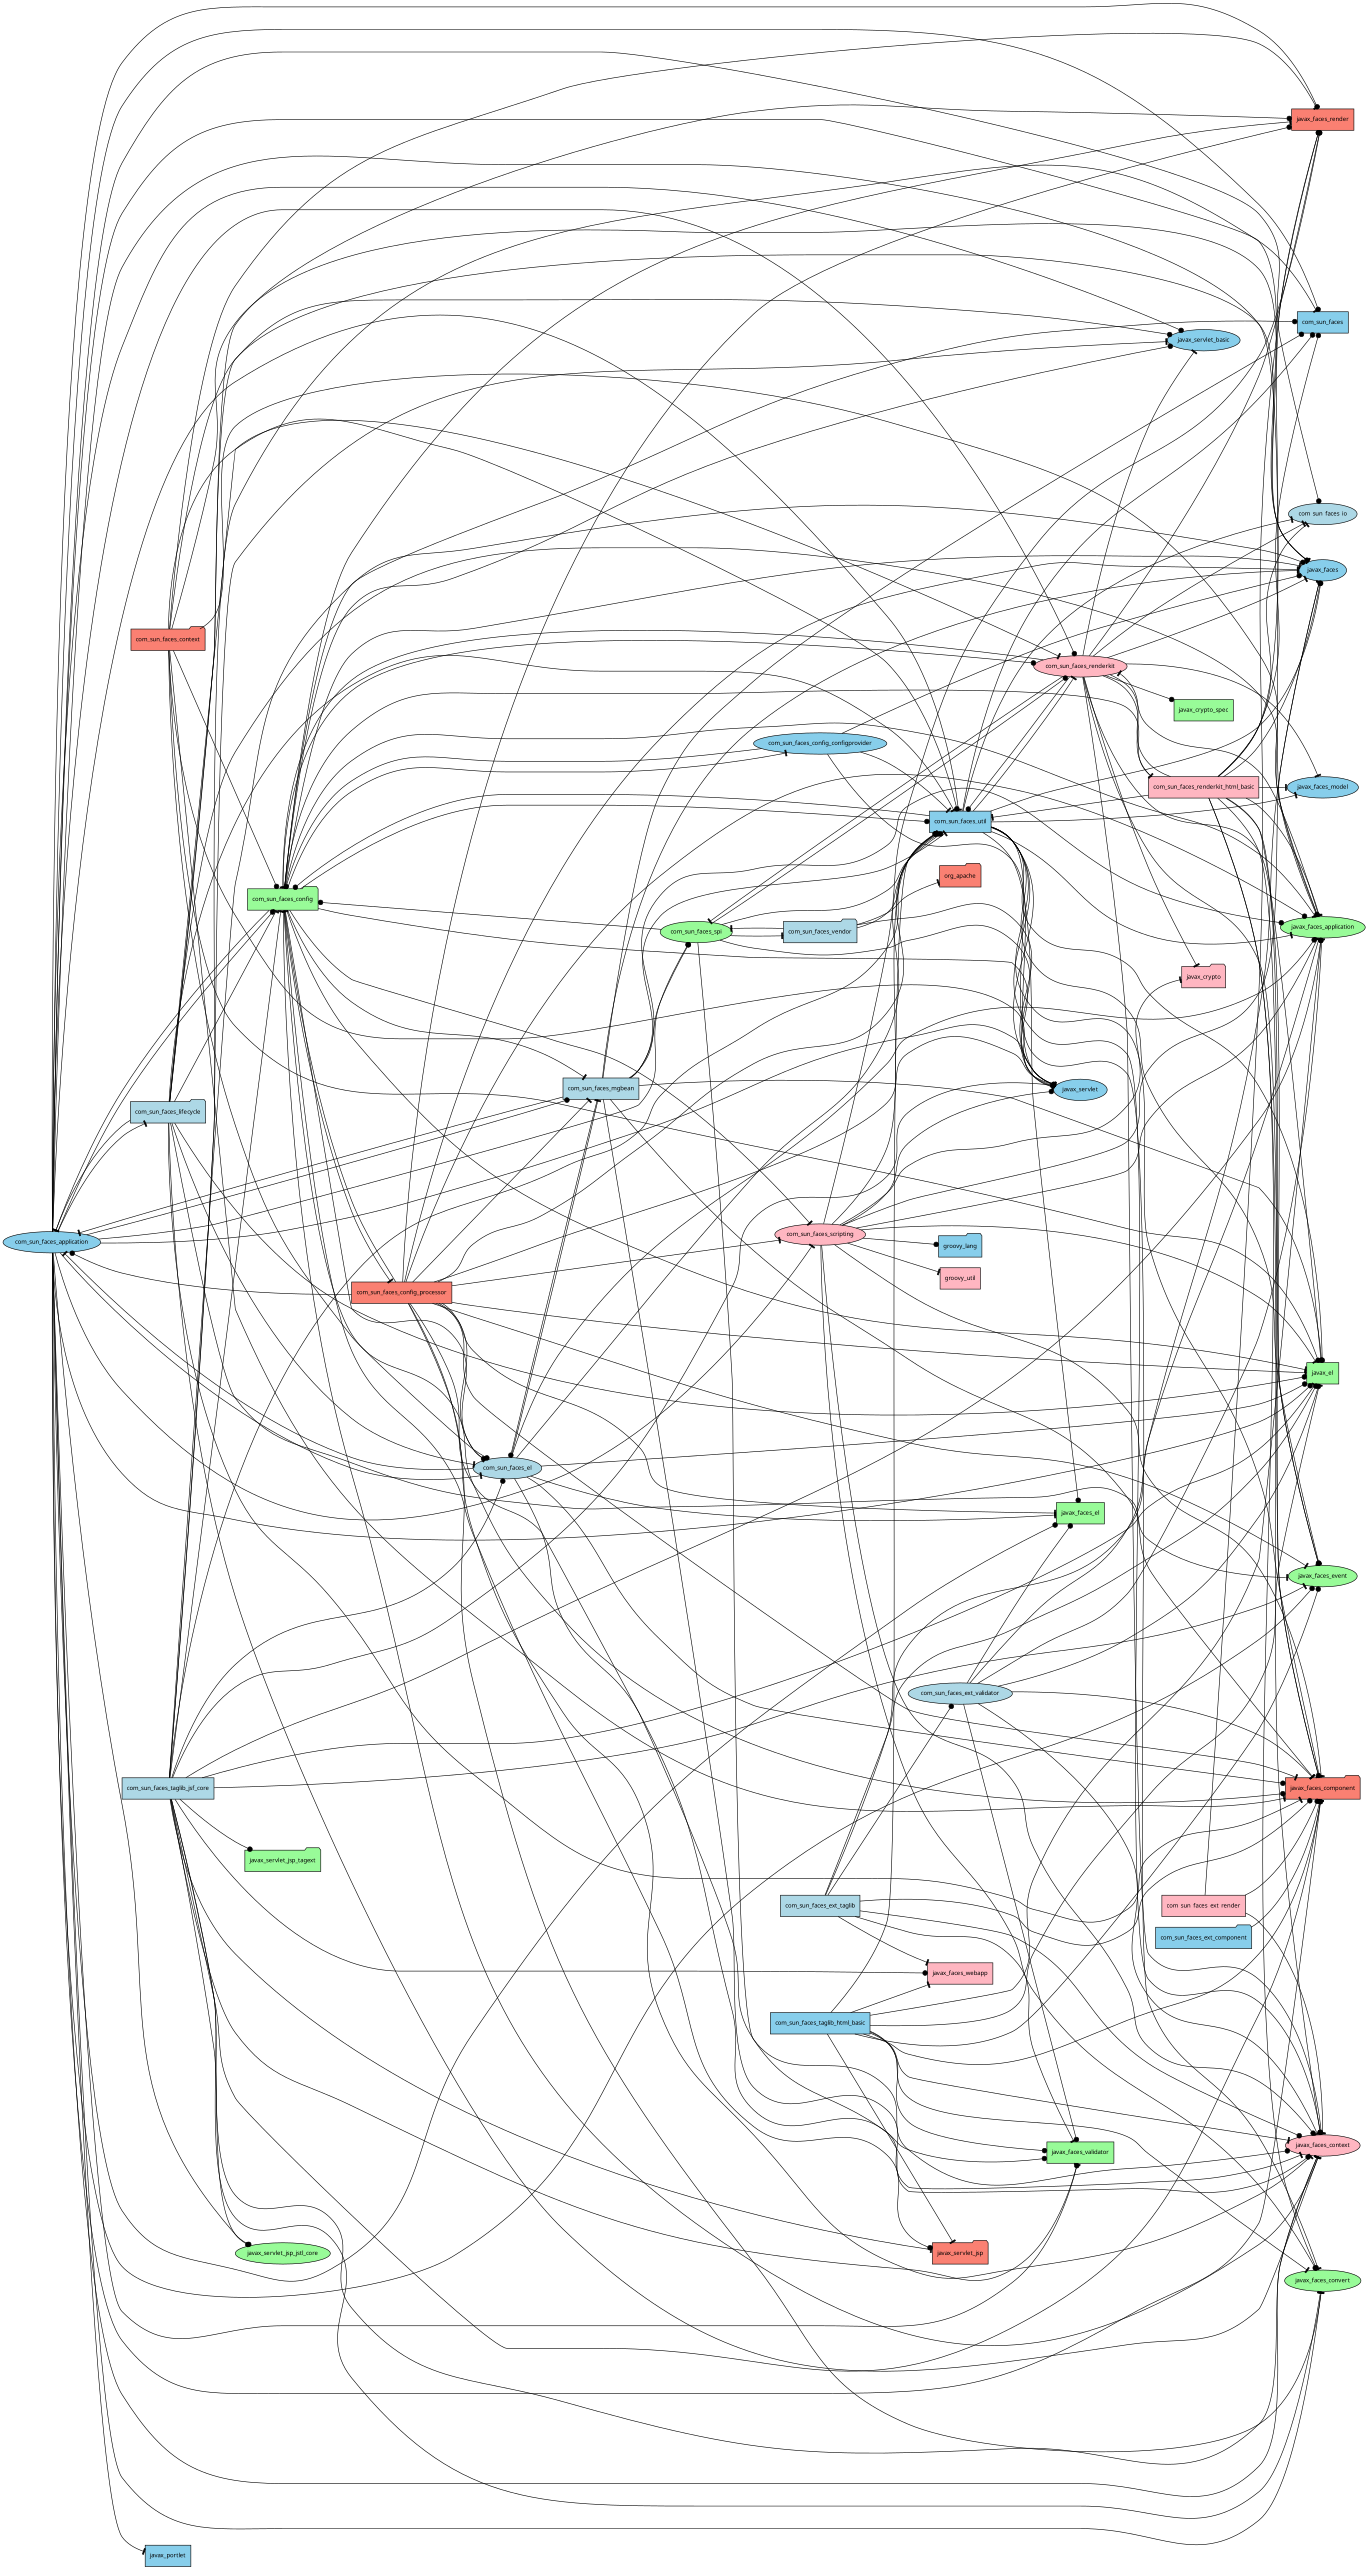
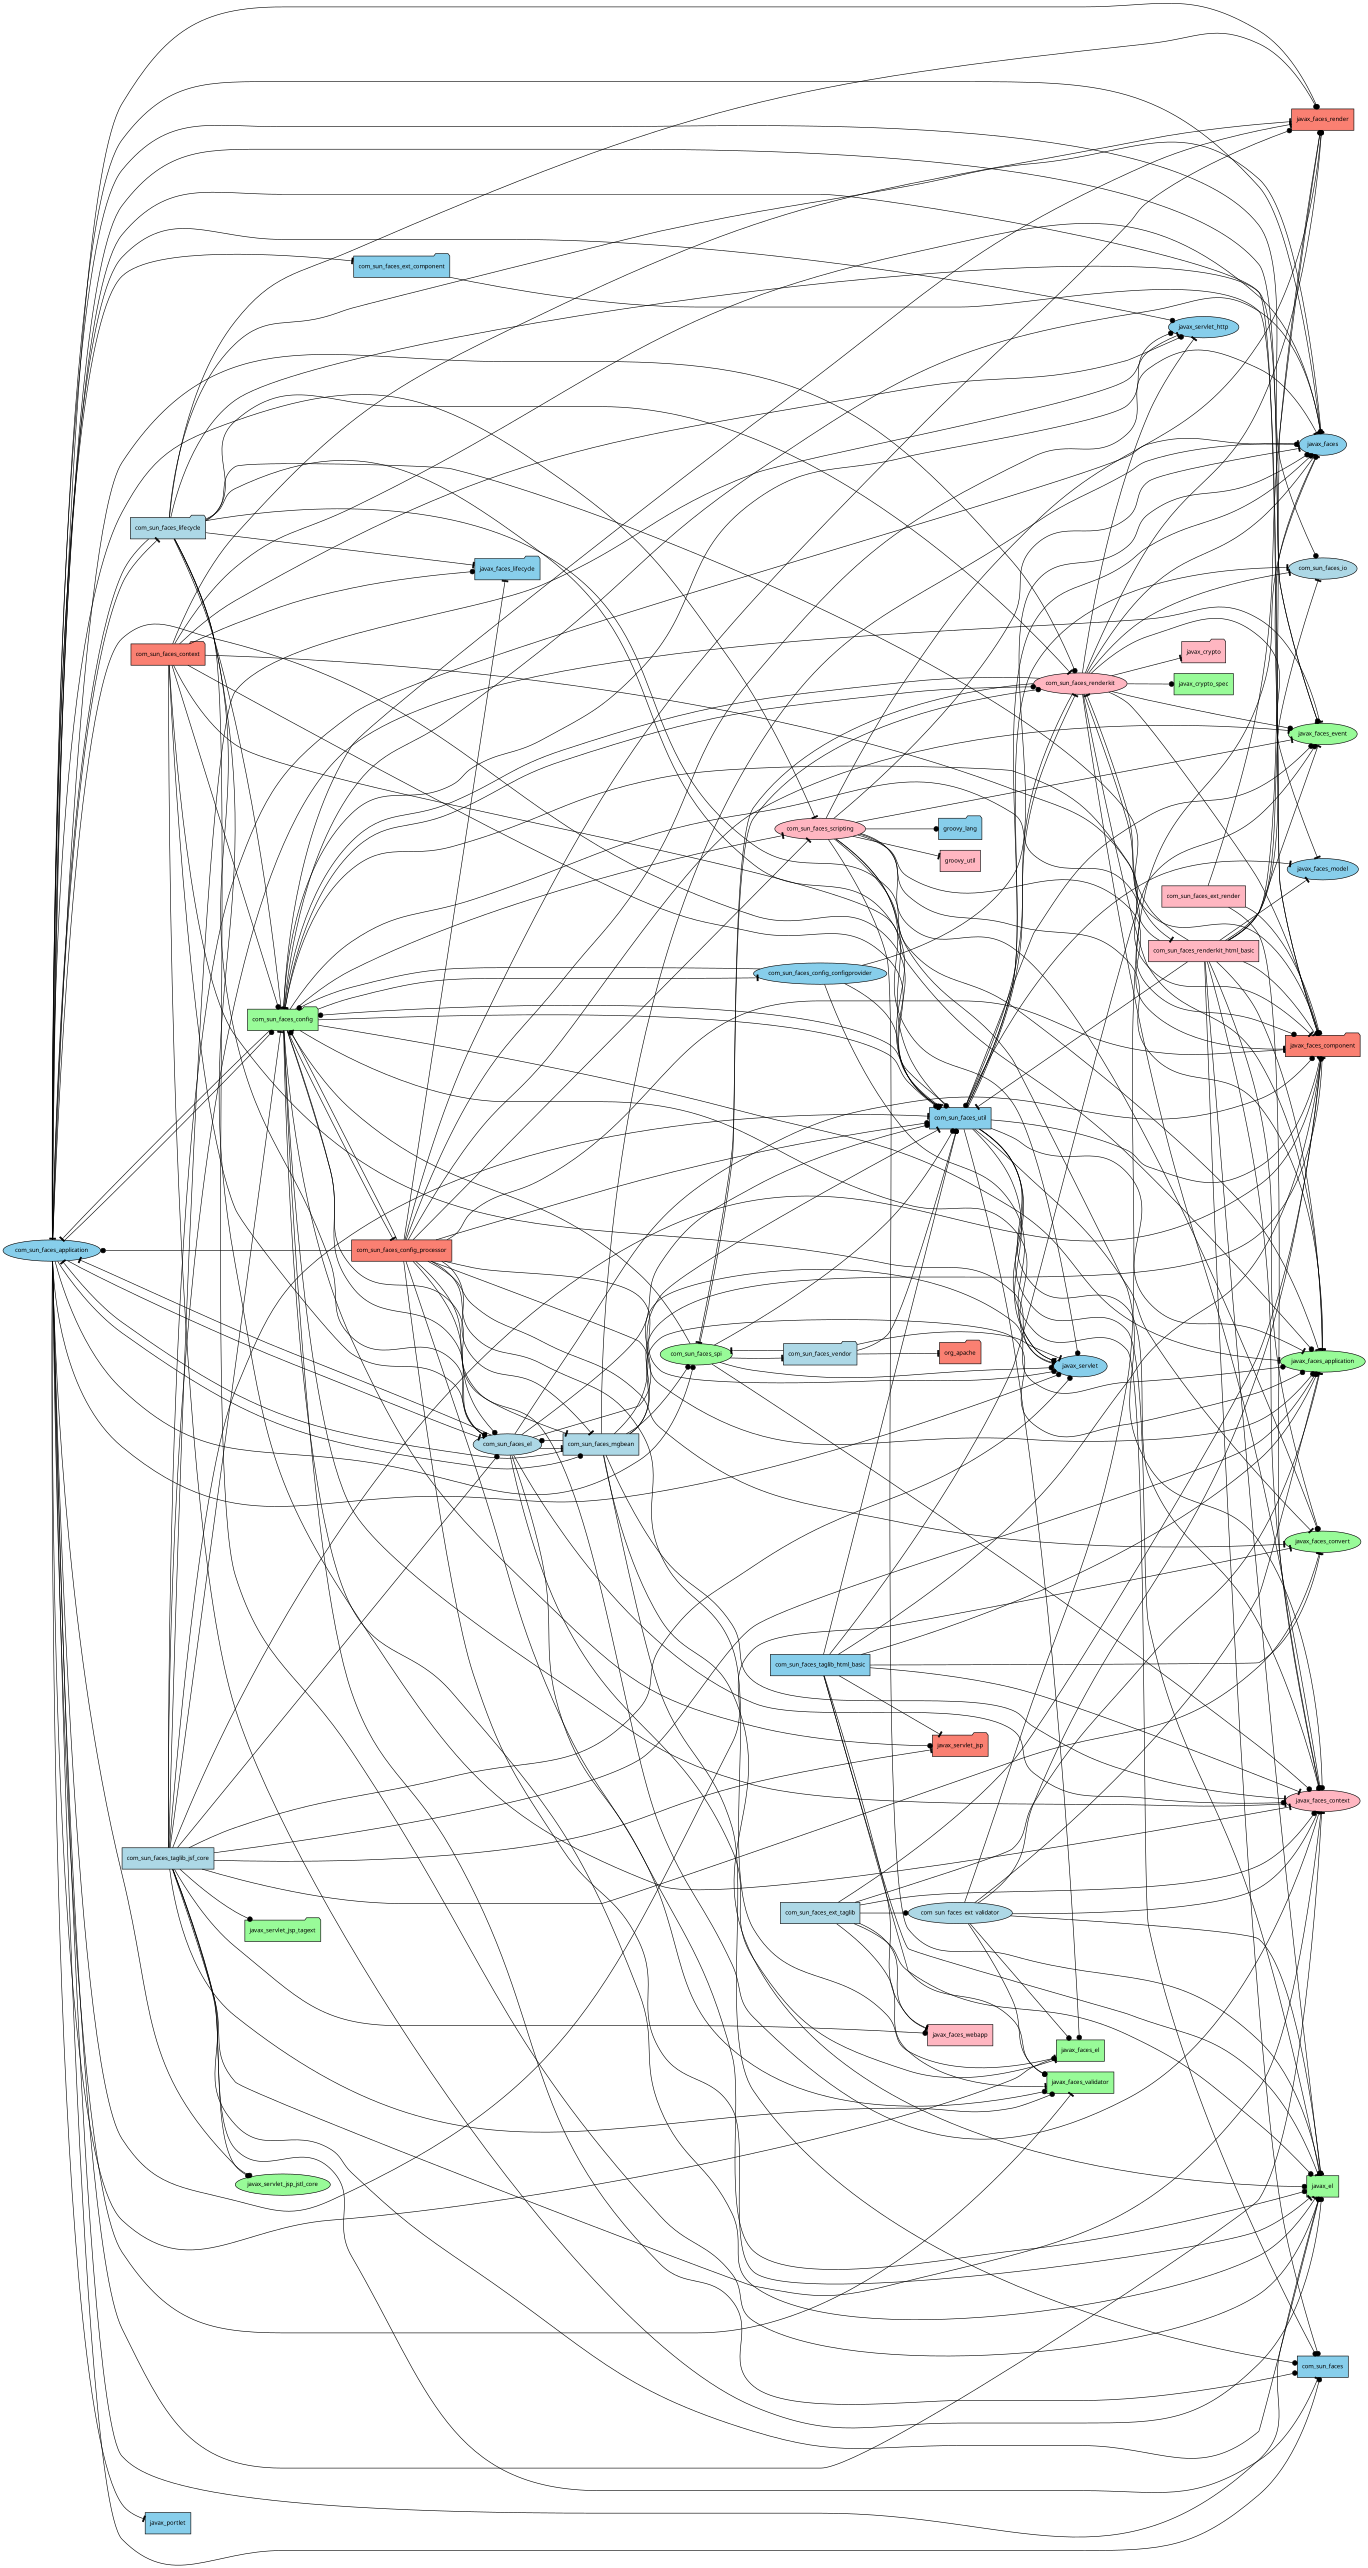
edge "com_sun_faces_application" -> "javax_faces_application": now "com_sun_faces_application" -> "com_sun_faces_ext_component"
node "javax_servlet_basic": label "javax_servlet_basic" -> "javax_servlet_http"
node "javax_faces_lifecycle": added
edge "com_sun_faces_scripting" -> "javax_crypto": now "com_sun_faces_scripting" -> "javax_faces_event"
